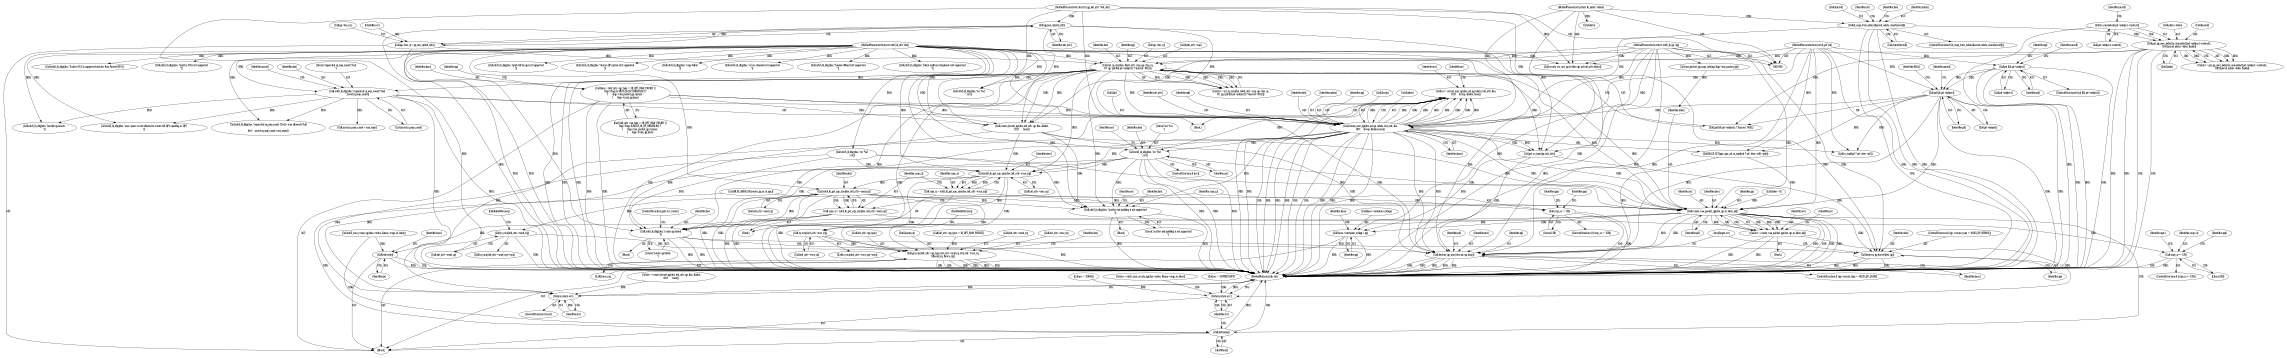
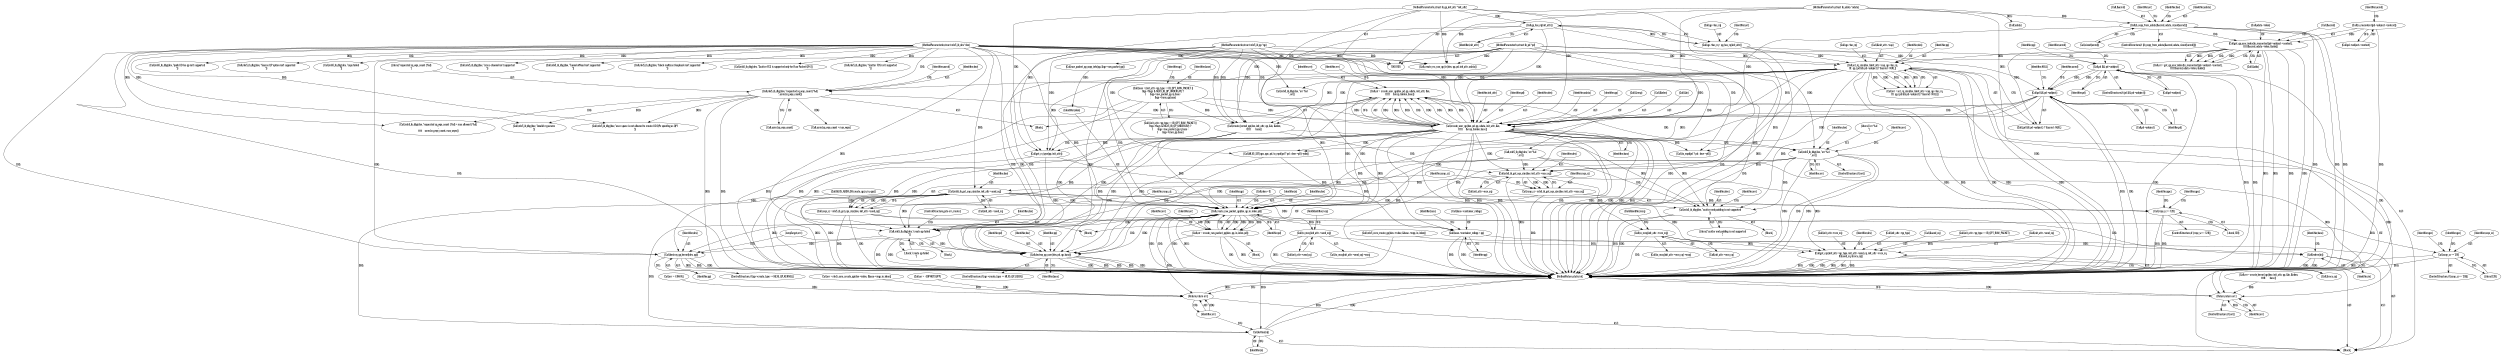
edge "(MethodParameterIn,struct mlx5_ib_qp *qp)" -> "1000105": removed, label "AST:"
edge "(MethodParameterIn,struct mlx5_ib_qp *qp)" -> "(MethodReturn,static int)": removed, label "DDG:"
edge "(ControlStructure,if (qp->create_type == MLX5_QP_KERNEL))" -> "(Call,destroy_qp_kernel(dev, qp))": reversed
